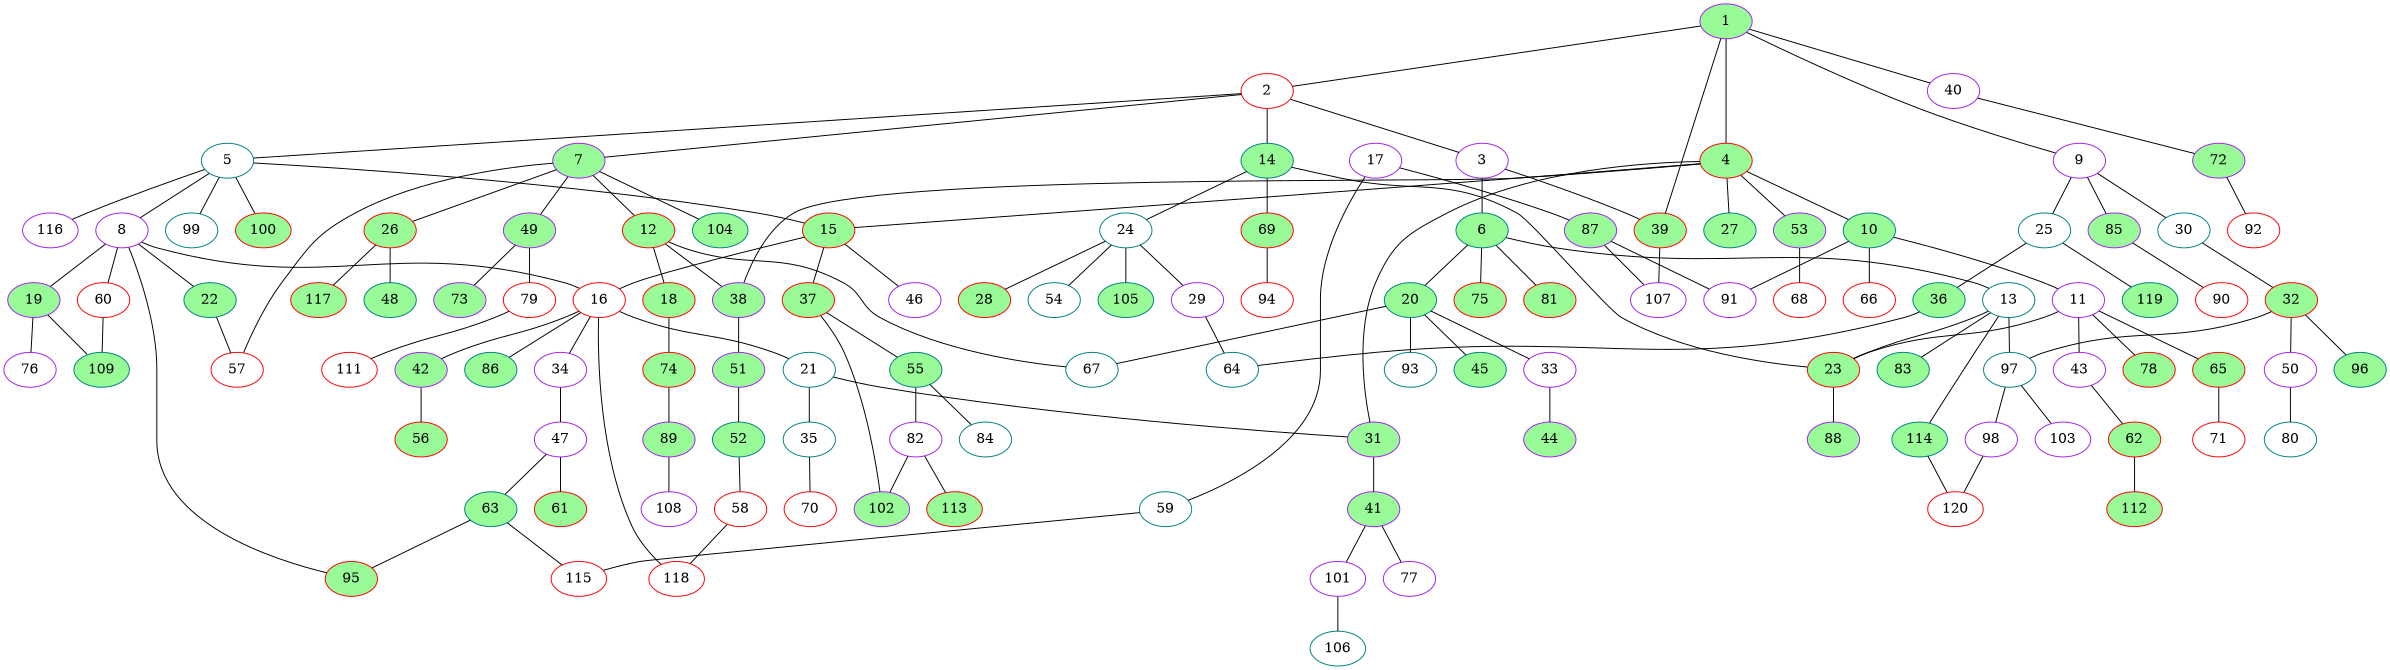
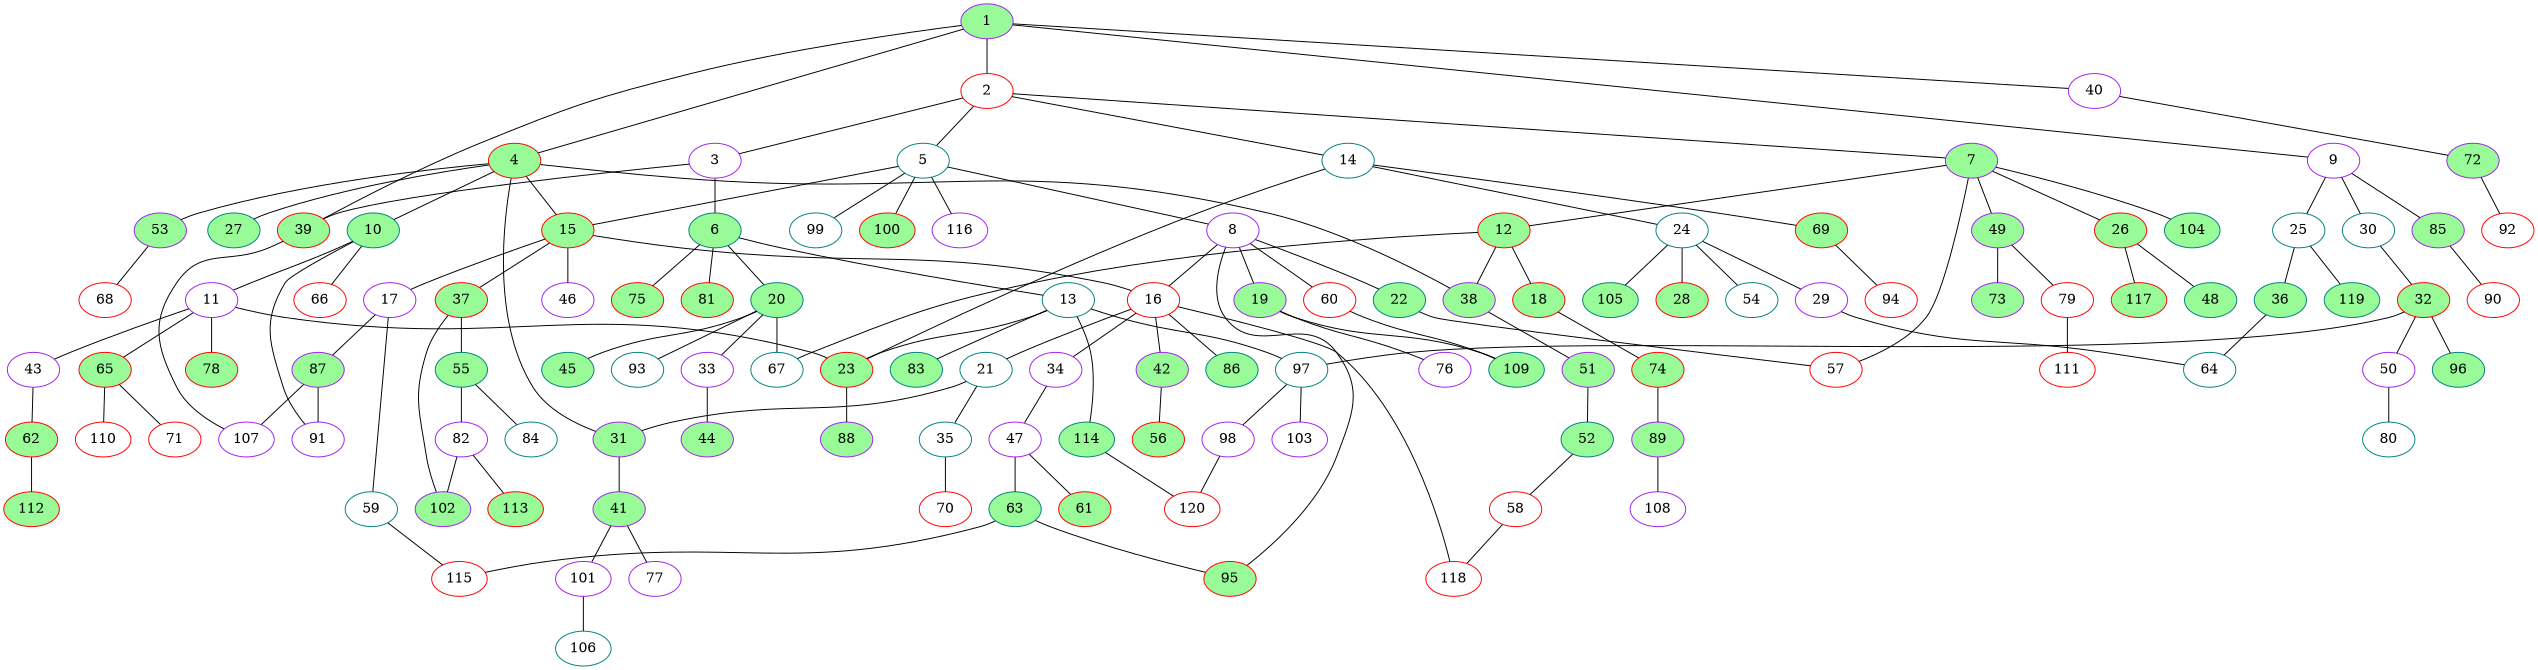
node "14": fillcolor palegreen -> white
edge "15" -- "17": added
node "110": added
